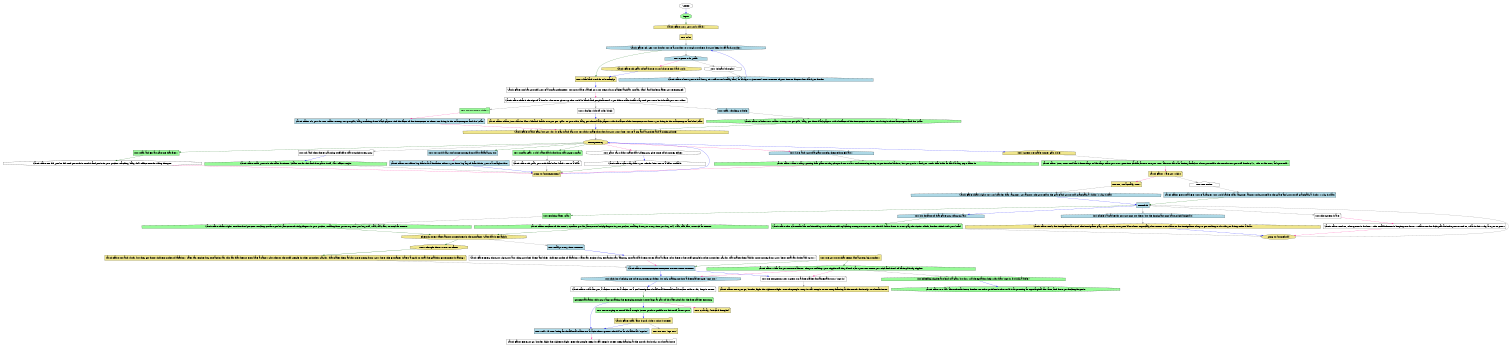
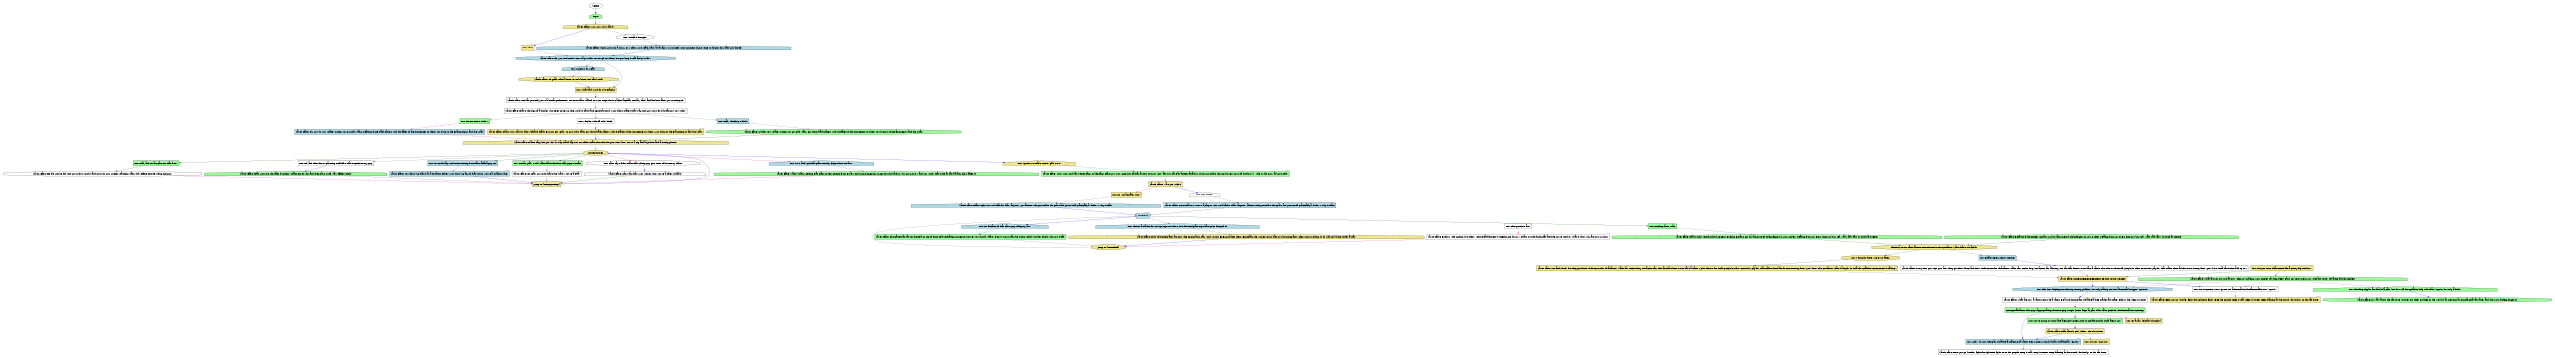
node "input": shape octagon -> house
edge "Savoir Faire: Wow, you work *hard*." -> "You: I do?": color gray40 -> blue
edge "You: I guess I do, yeah." -> "You: (Discard thought.)": now "Savoir Faire: Wow, you work *hard*." -> "You: (Discard thought.)"
edge "Savoir Faire: ...are you *rich*?" -> "You: Yes. Quite.": color gray40 -> blue
edge "some_hub" -> "You: The system is are!": removed
node "Savoir Faire: NINETY-EIGHT PERCENT OF ALL YOUR MONEY.": fillcolor lightblue -> khaki
